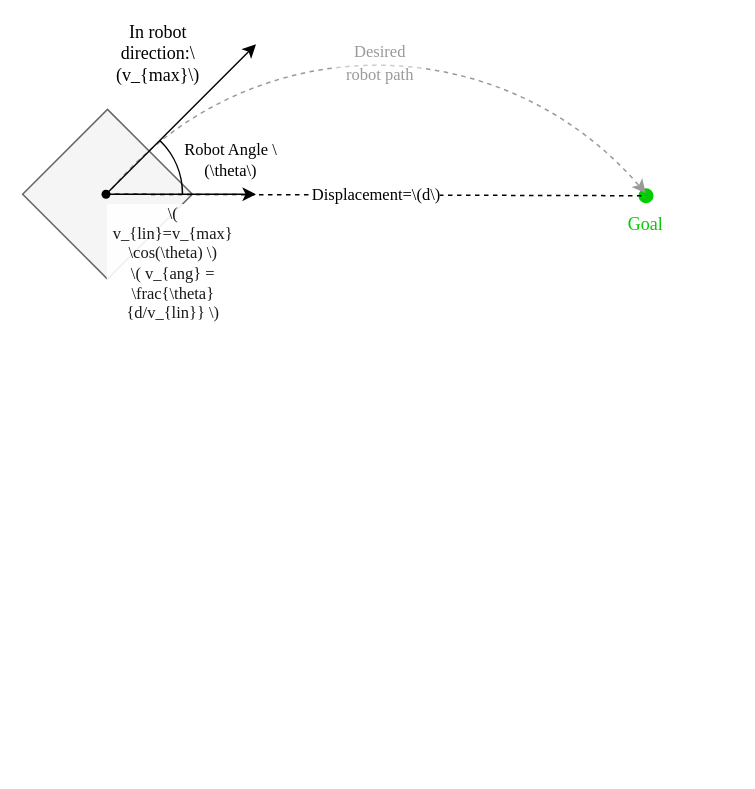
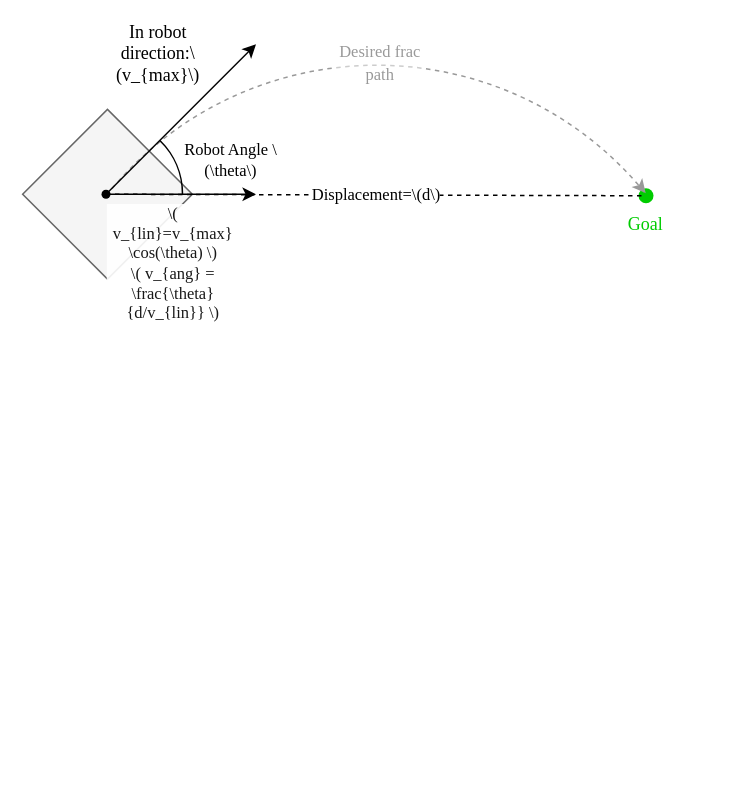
node "Desired robot path": label "Desired robot path" -> "Desired frac path"
